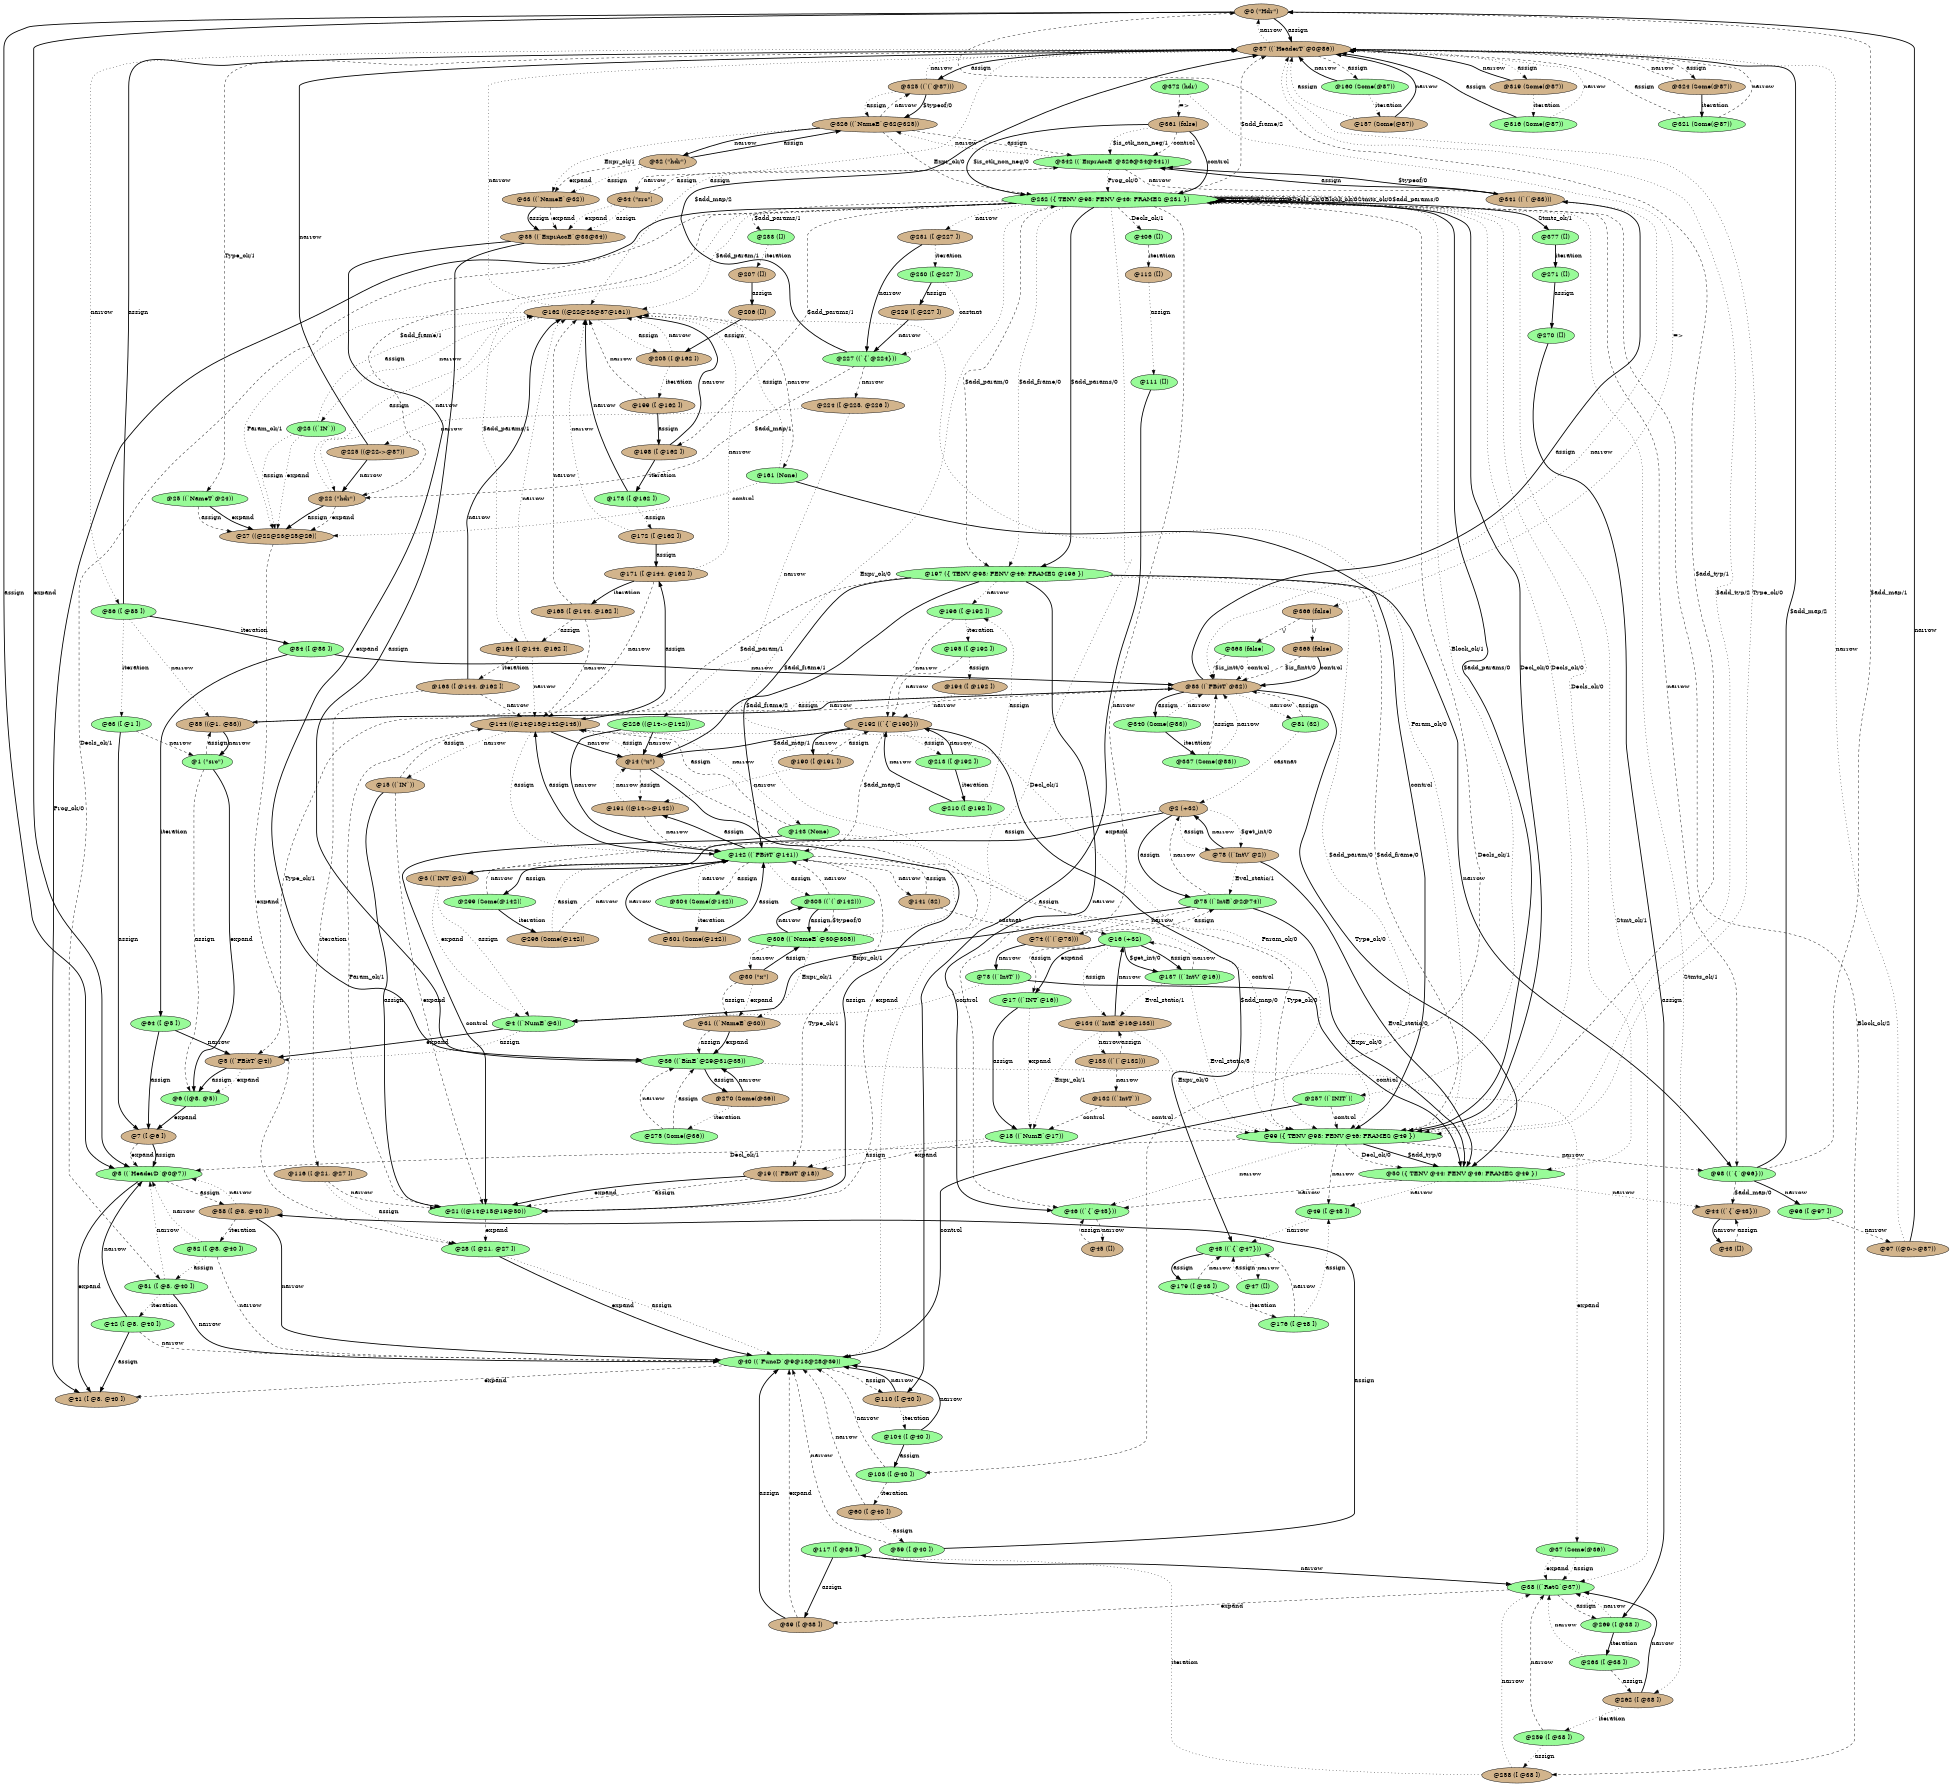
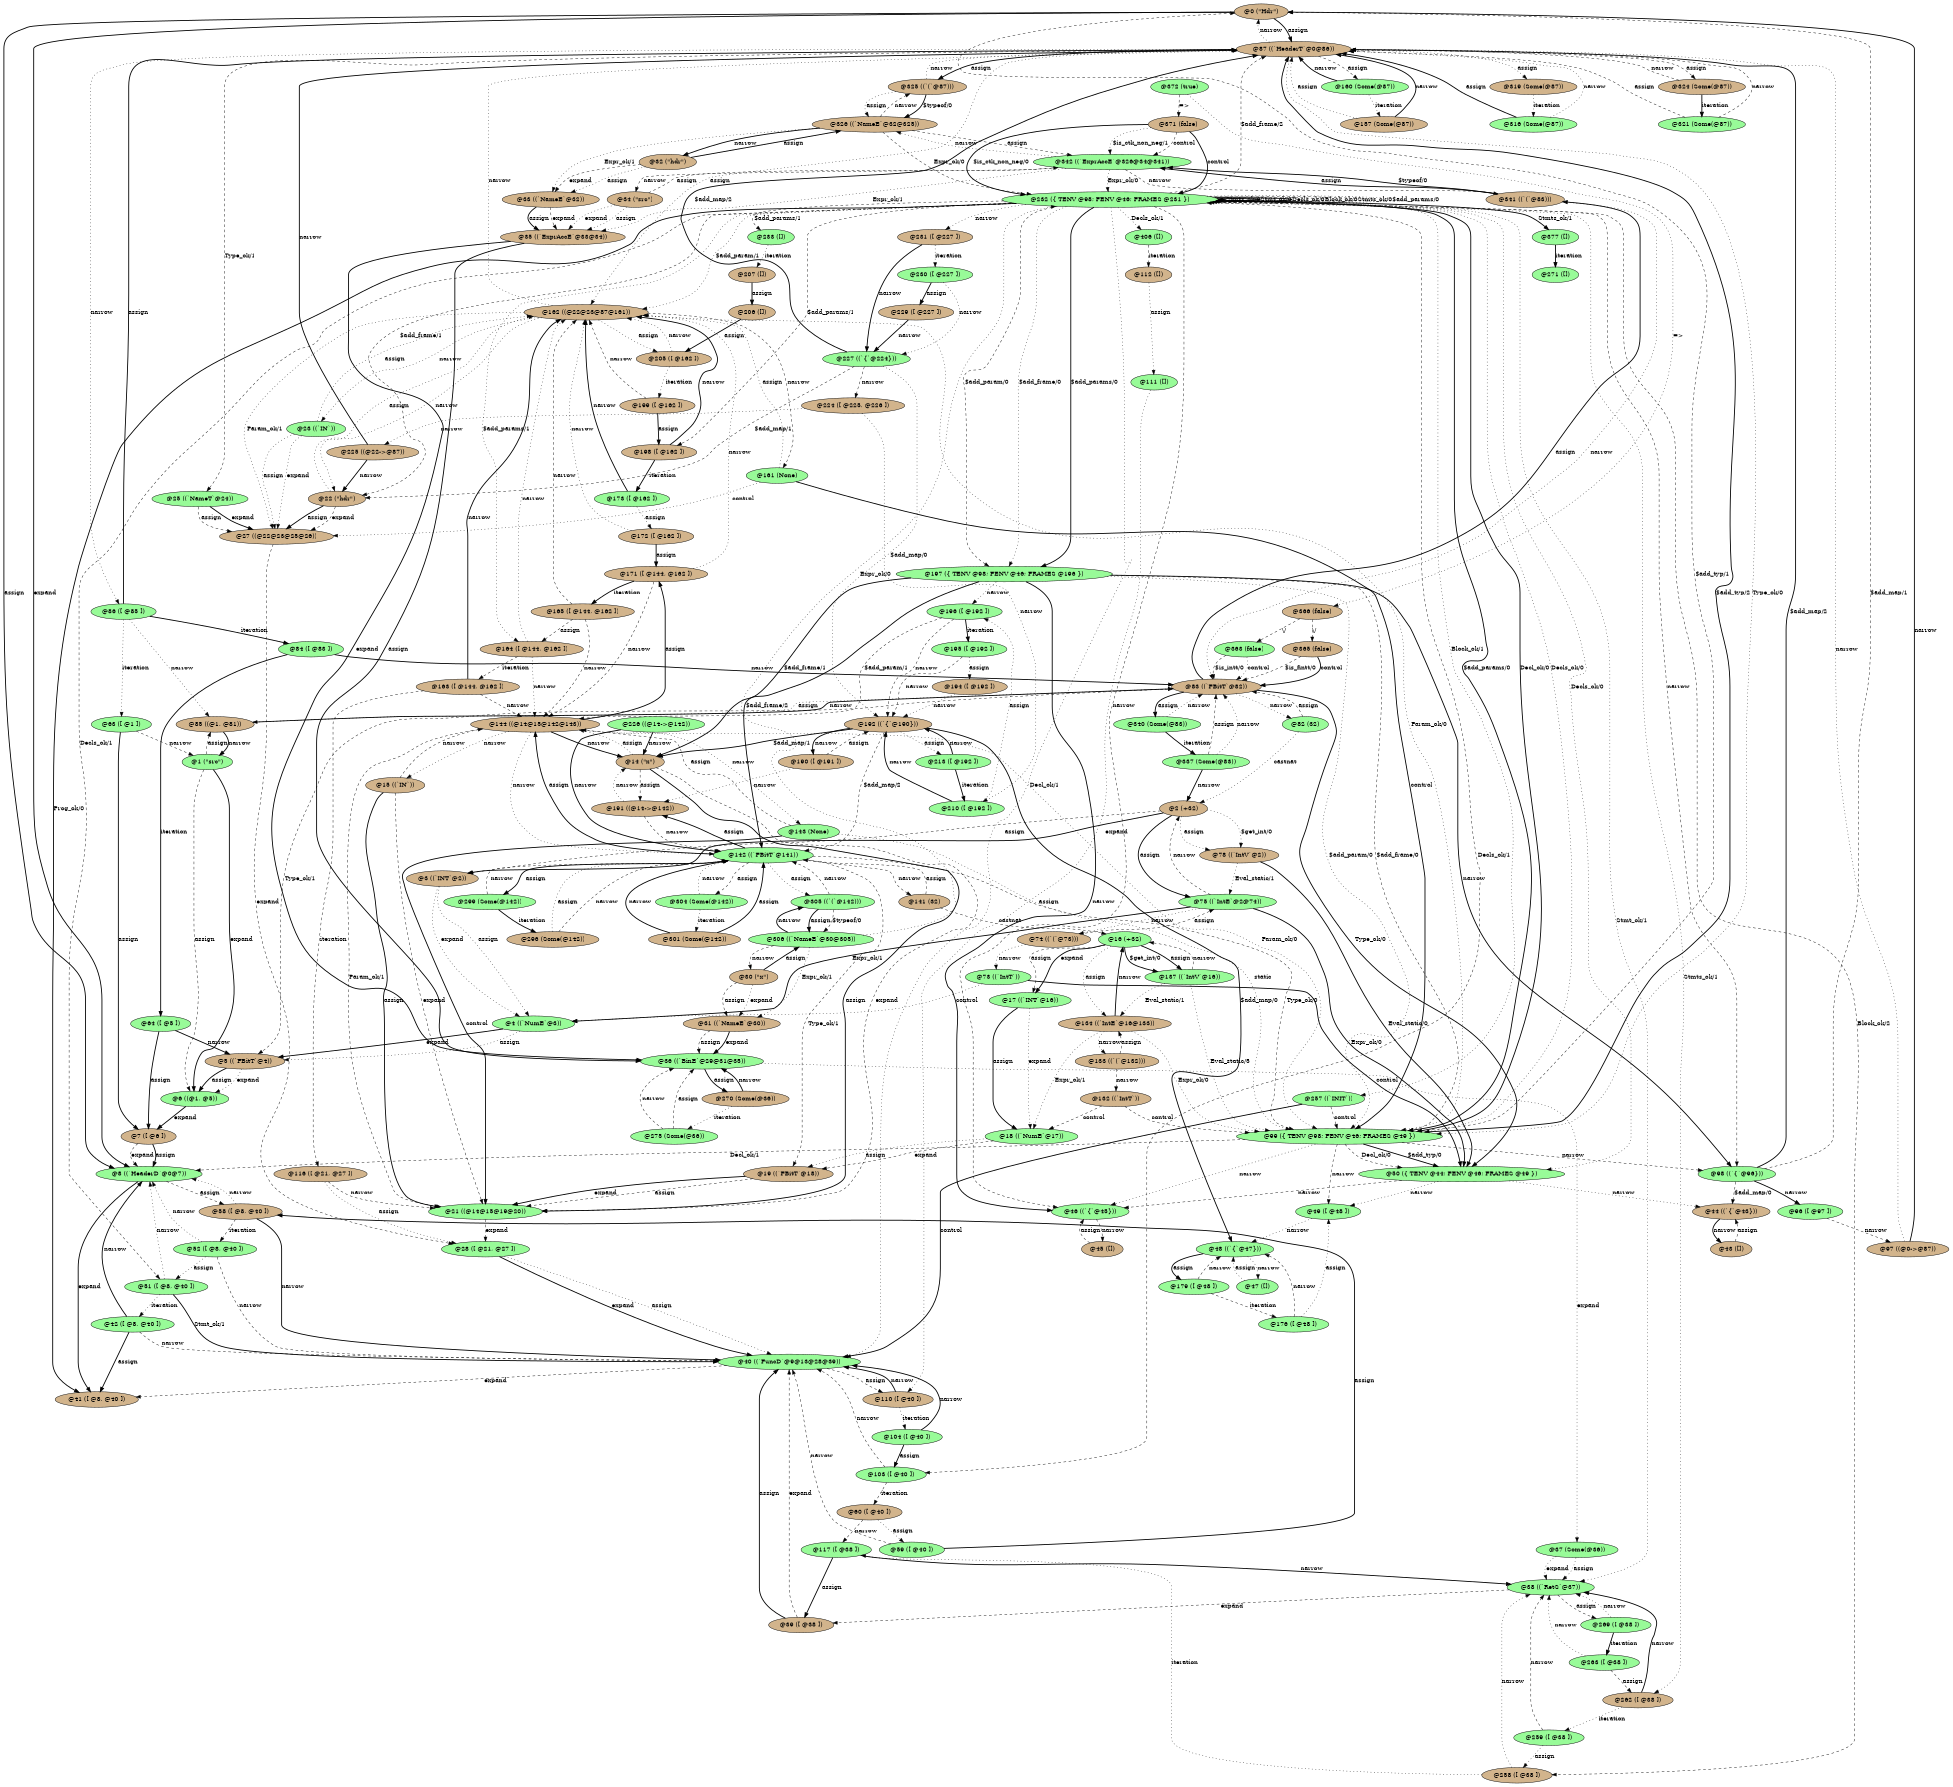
edge "@319 (Some(@87))" -> "@87 ((`HeaderT`@0@86))": removed, label "narrow"
node "@372 (hdr)": label "@372 (hdr)" -> "@372 (true)"
node "@361 (false)": label "@361 (false)" -> "@371 (false)"
edge "@342 ((`ExprAccE`@326@34@341))" -> "@232 ({ TENV @98; FENV @46; FRAMES @231 })": label "Prog_ok/0" -> "Expr_ok/0"
edge "@342 ((`ExprAccE`@326@34@341))" -> "@35 ((`ExprAccE`@33@34))": added, label "Expr_ok/1"
edge "@232 ({ TENV @98; FENV @46; FRAMES @231 })" -> "@406 ([])": style dashed -> dotted
edge "@230 ([ @227 ])" -> "@227 ((`{`@224}))": label "castnat" -> "narrow"
node "@270 ([])": removed
edge "@99 ({ TENV @98; FENV @46; FRAMES @49 })" -> "@87 ((`HeaderT`@0@86))": style dotted -> bold
edge "@227 ((`{`@224}))" -> "@192 ((`{`@190}))": added, label "$add_map/0"
edge "@224 ([ @225, @226 ])" -> "@226 ((@14->@142))": now "@224 ([ @225, @226 ])" -> "@210 ([ @192 ])"
edge "@196 ([ @192 ])" -> "@195 ([ @192 ])": style dotted -> bold
edge "@197 ({ TENV @98; FENV @46; FRAMES @196 })" -> "@144 ((@14@15@142@143))": now "@196 ([ @192 ])" -> "@144 ((@14@15@142@143))"
node "@85 ((@1, @83))": label "@85 ((@1, @83))" -> "@85 ((@1, @81))"
node "@81 (32)": label "@81 (32)" -> "@82 (32)"
edge "@15 ((`IN`))" -> "@144 ((@14@15@142@143))": label "assign" -> "narrow"
edge "@144 ((@14@15@142@143))" -> "@142 ((`FBitT`@141))": label "assign" -> "narrow"
edge "@78 ((`IntV`@2))" -> "@2 (+32)": now "@337 (Some(@83))" -> "@2 (+32)"
edge "@111 ([])" -> "@110 ([ @40 ])": style bold -> dotted
edge "@75 ((`IntE`@2@74))" -> "@74 ((`(`@73)))": style dashed -> dotted
edge "@74 ((`(`@73)))" -> "@73 ((`IntT`))": style bold -> dotted
edge "@143 (None)" -> "@99 ({ TENV @98; FENV @46; FRAMES @49 })": label "control" -> "static"
node "@6 ((@8, @5))": label "@6 ((@8, @5))" -> "@6 ((@1, @5))"
node "@21 ((@14@15@19@50))": label "@21 ((@14@15@19@50))" -> "@21 ((@14@15@19@20))"
edge "@51 ([ @8, @40 ])" -> "@40 ((`FuncD`@9@13@28@39))": label "narrow" -> "Stmt_ok/1"
edge "@60 ([ @40 ])" -> "@40 ((`FuncD`@9@13@28@39))": now "@60 ([ @40 ])" -> "@117 ([ @38 ])"
